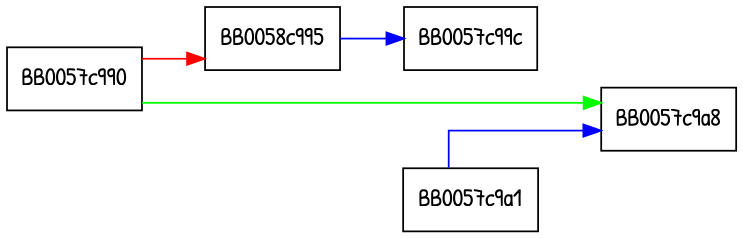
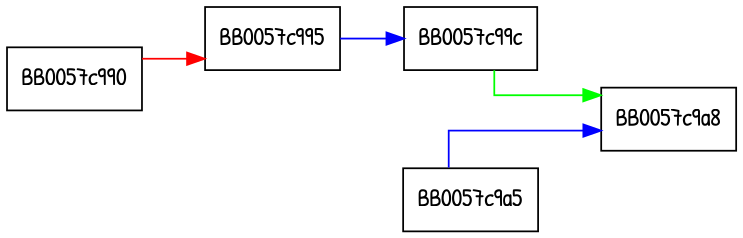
node "BB0058c995": label "BB0058c995" -> "BB0057c995"
edge "BB0057c990" -> "BB0057c9a8": now "BB0057c99c" -> "BB0057c9a8"
node "BB0057c9a1": label "BB0057c9a1" -> "BB0057c9a5"
